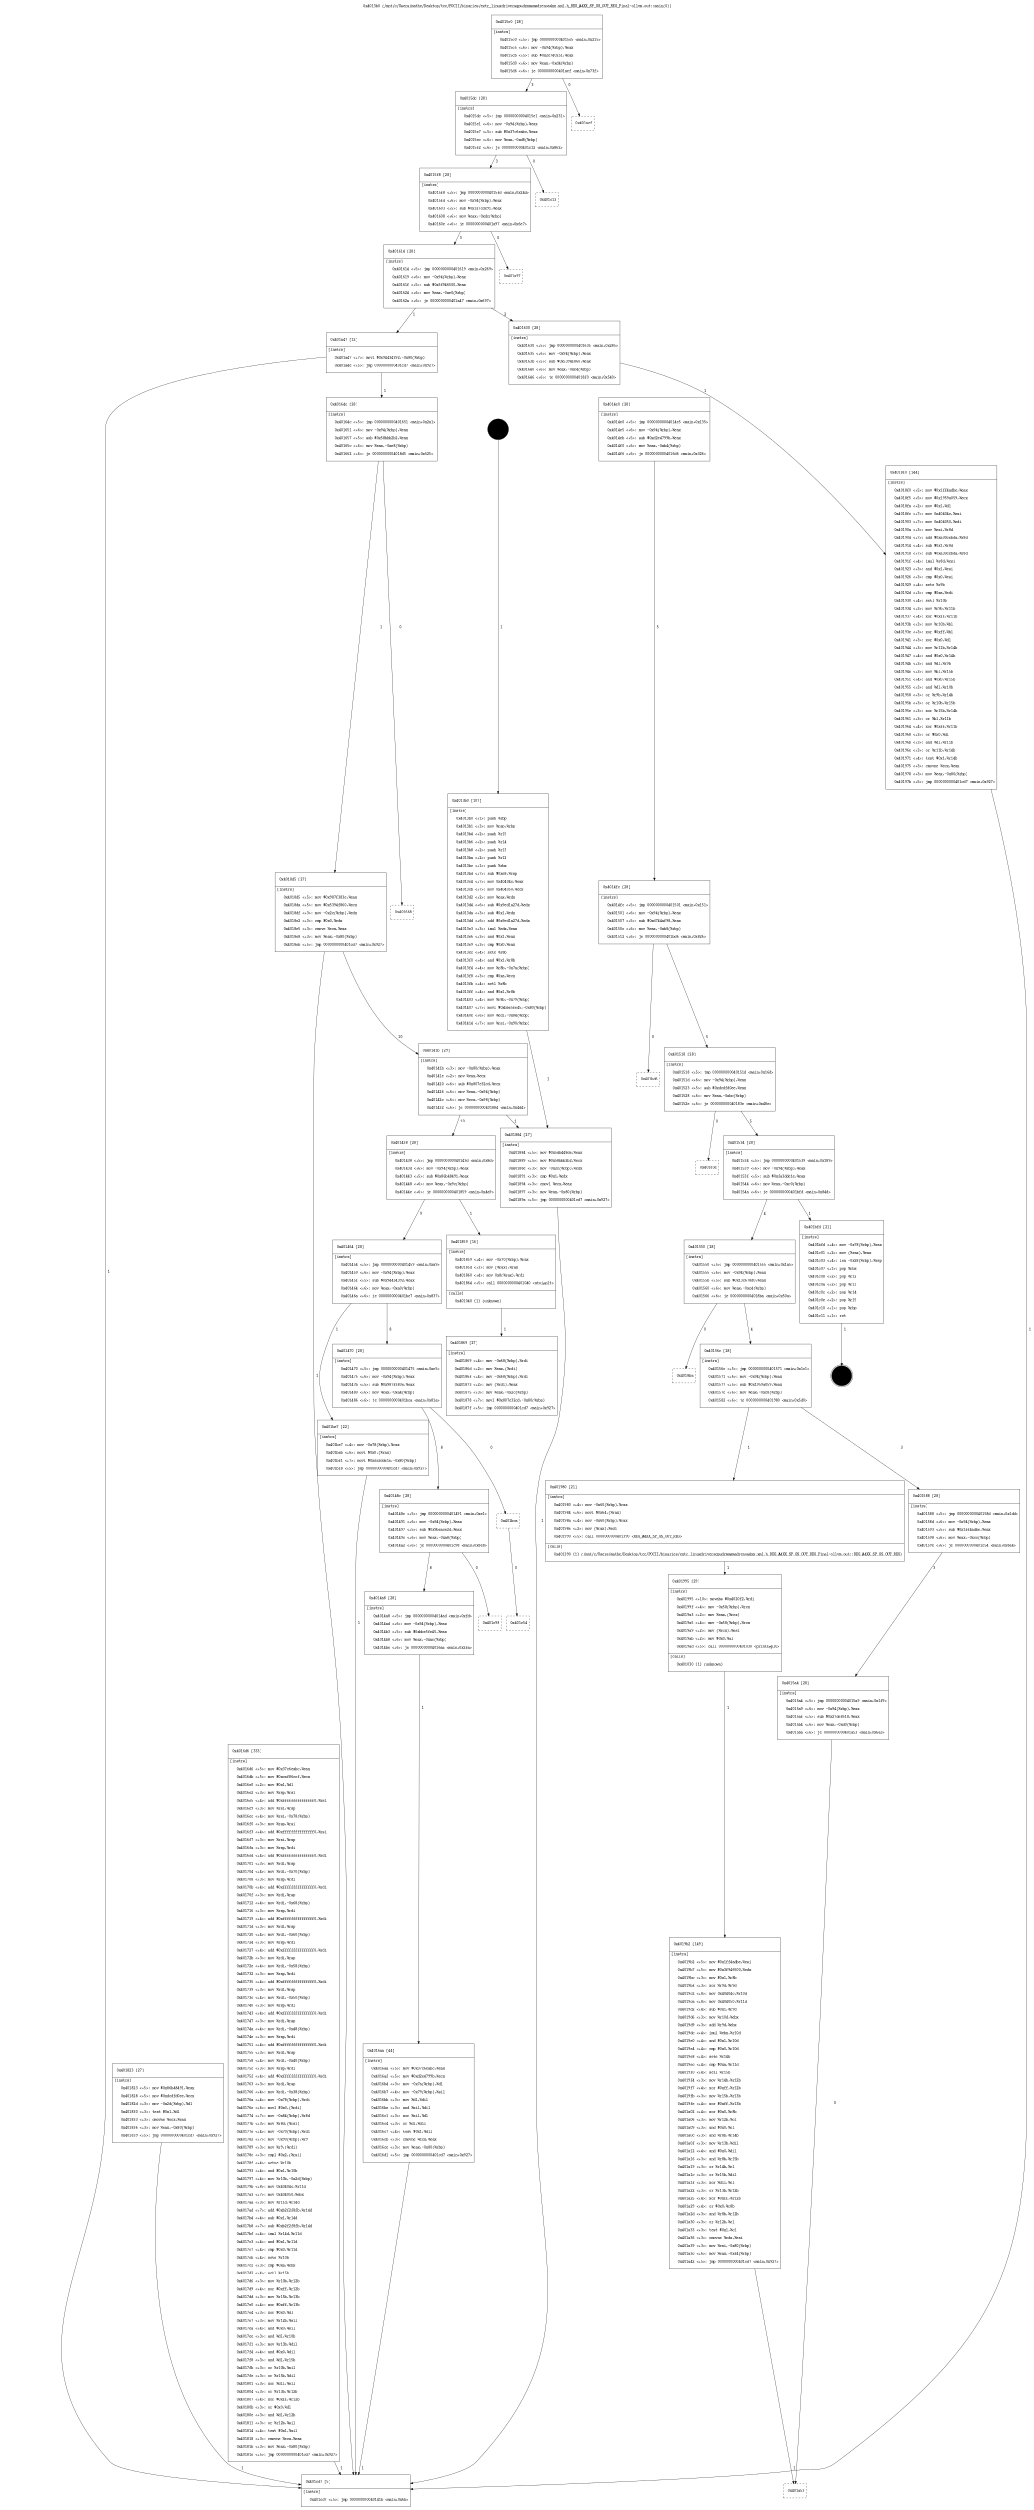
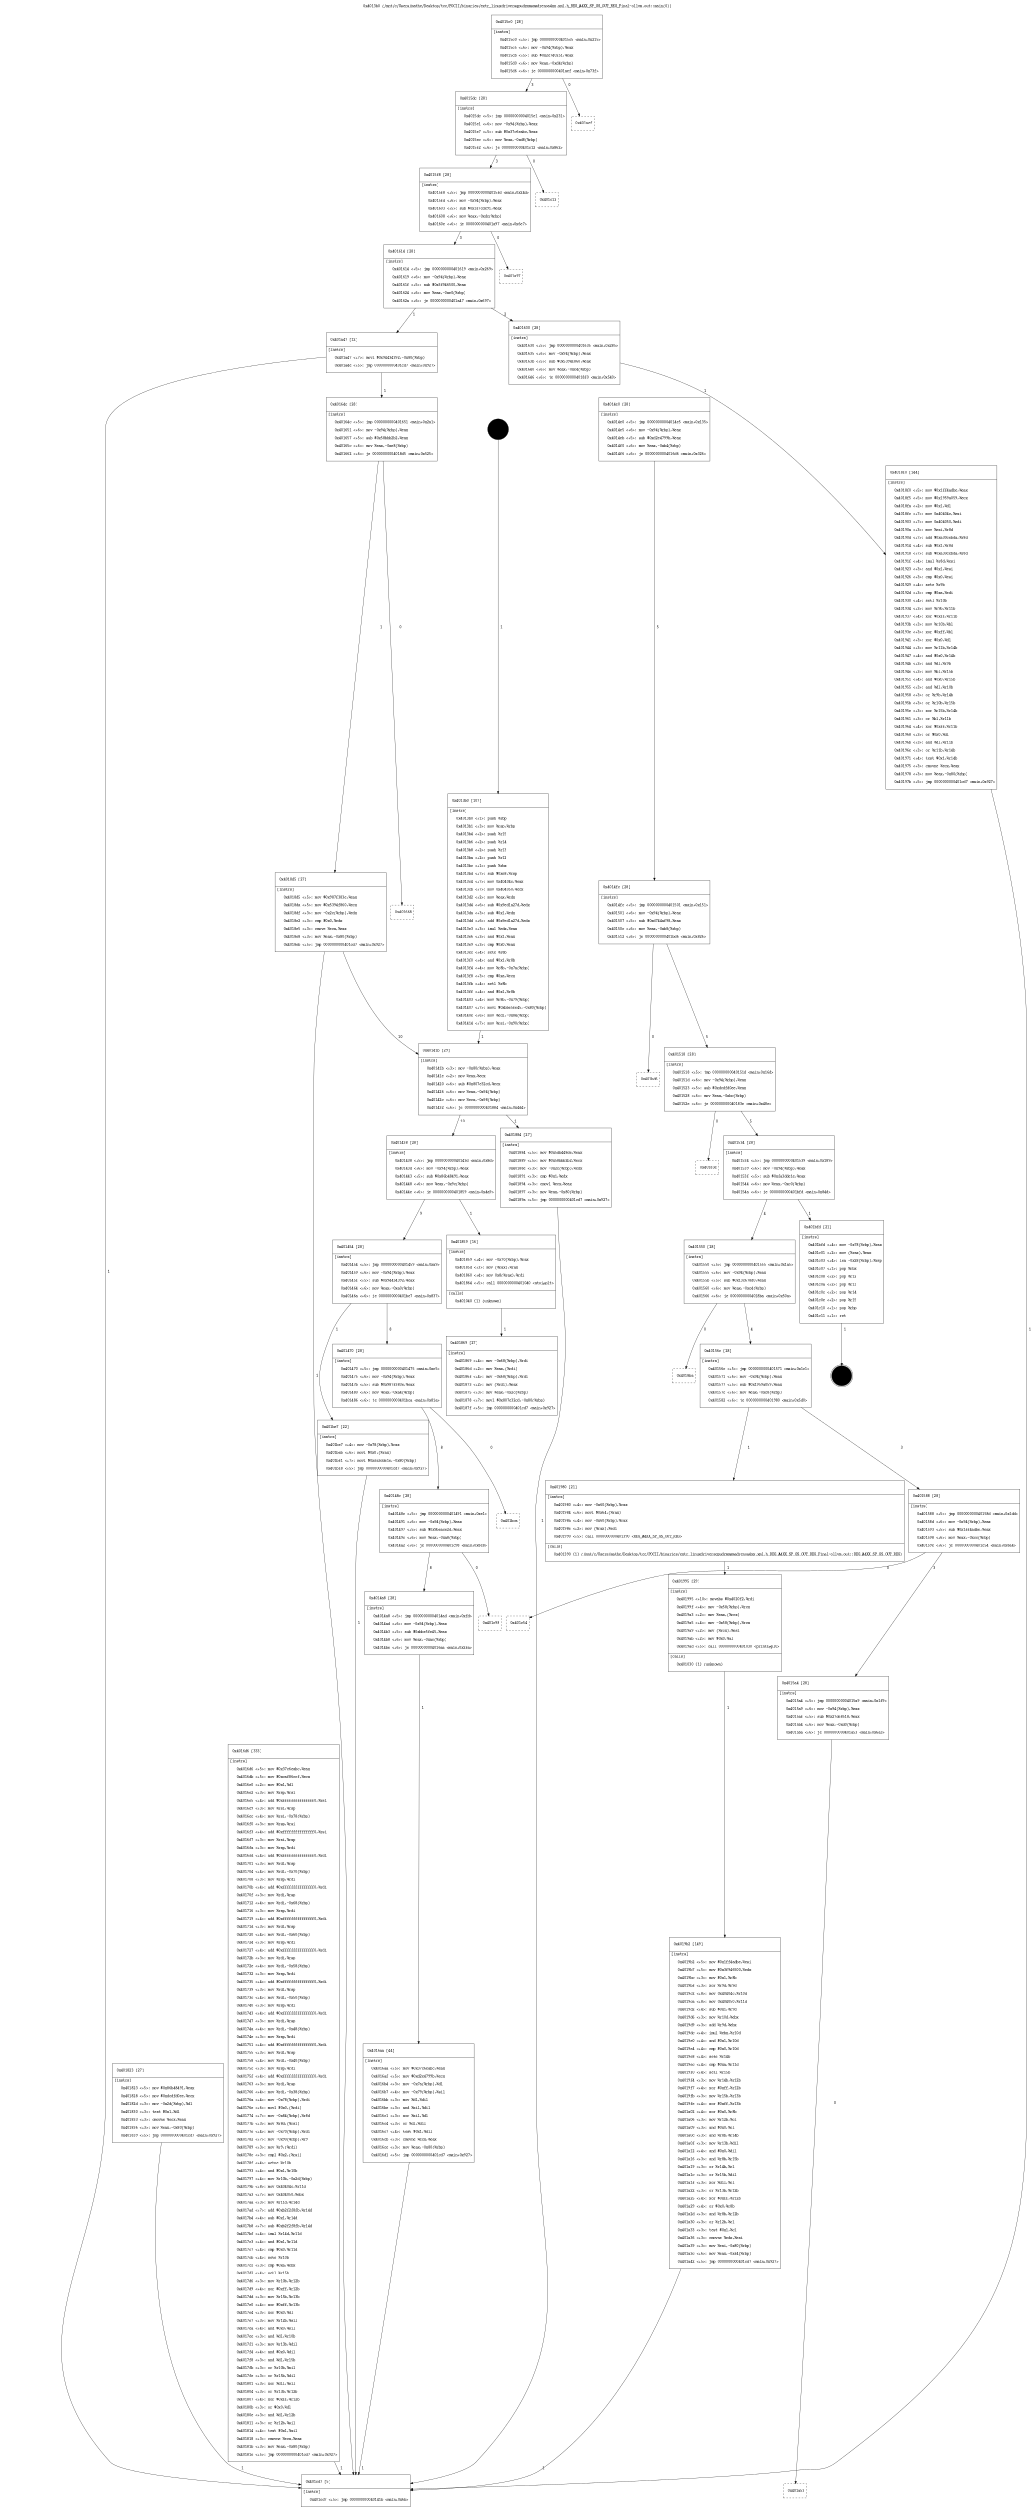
edge "0x4013b0 [107]" -> "0x401884 [27]": now "0x4013b0 [107]" -> "0x40141b [29]"
edge "0x401bca" -> "0x401c54": now "0x401588 [28]" -> "0x401c54"
edge "0x4019b2 [149]" -> "0x401a53": now "0x4019b2 [149]" -> "0x401cd7 [5]"
